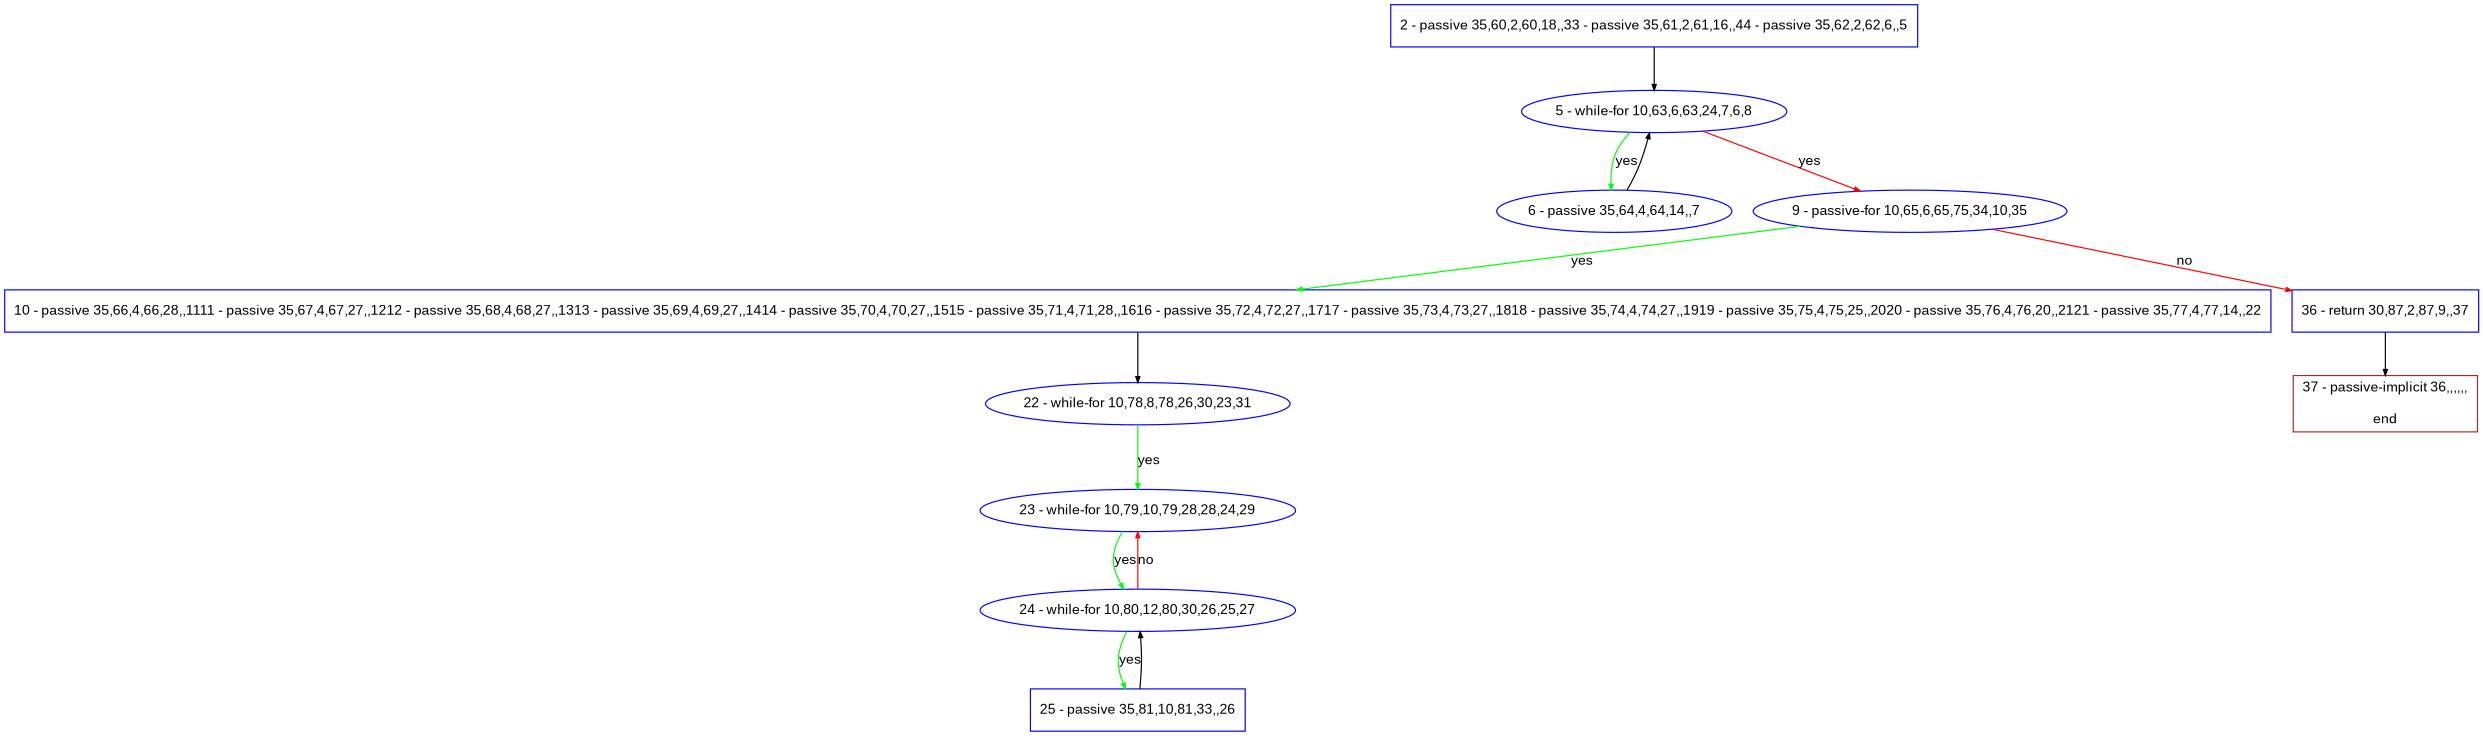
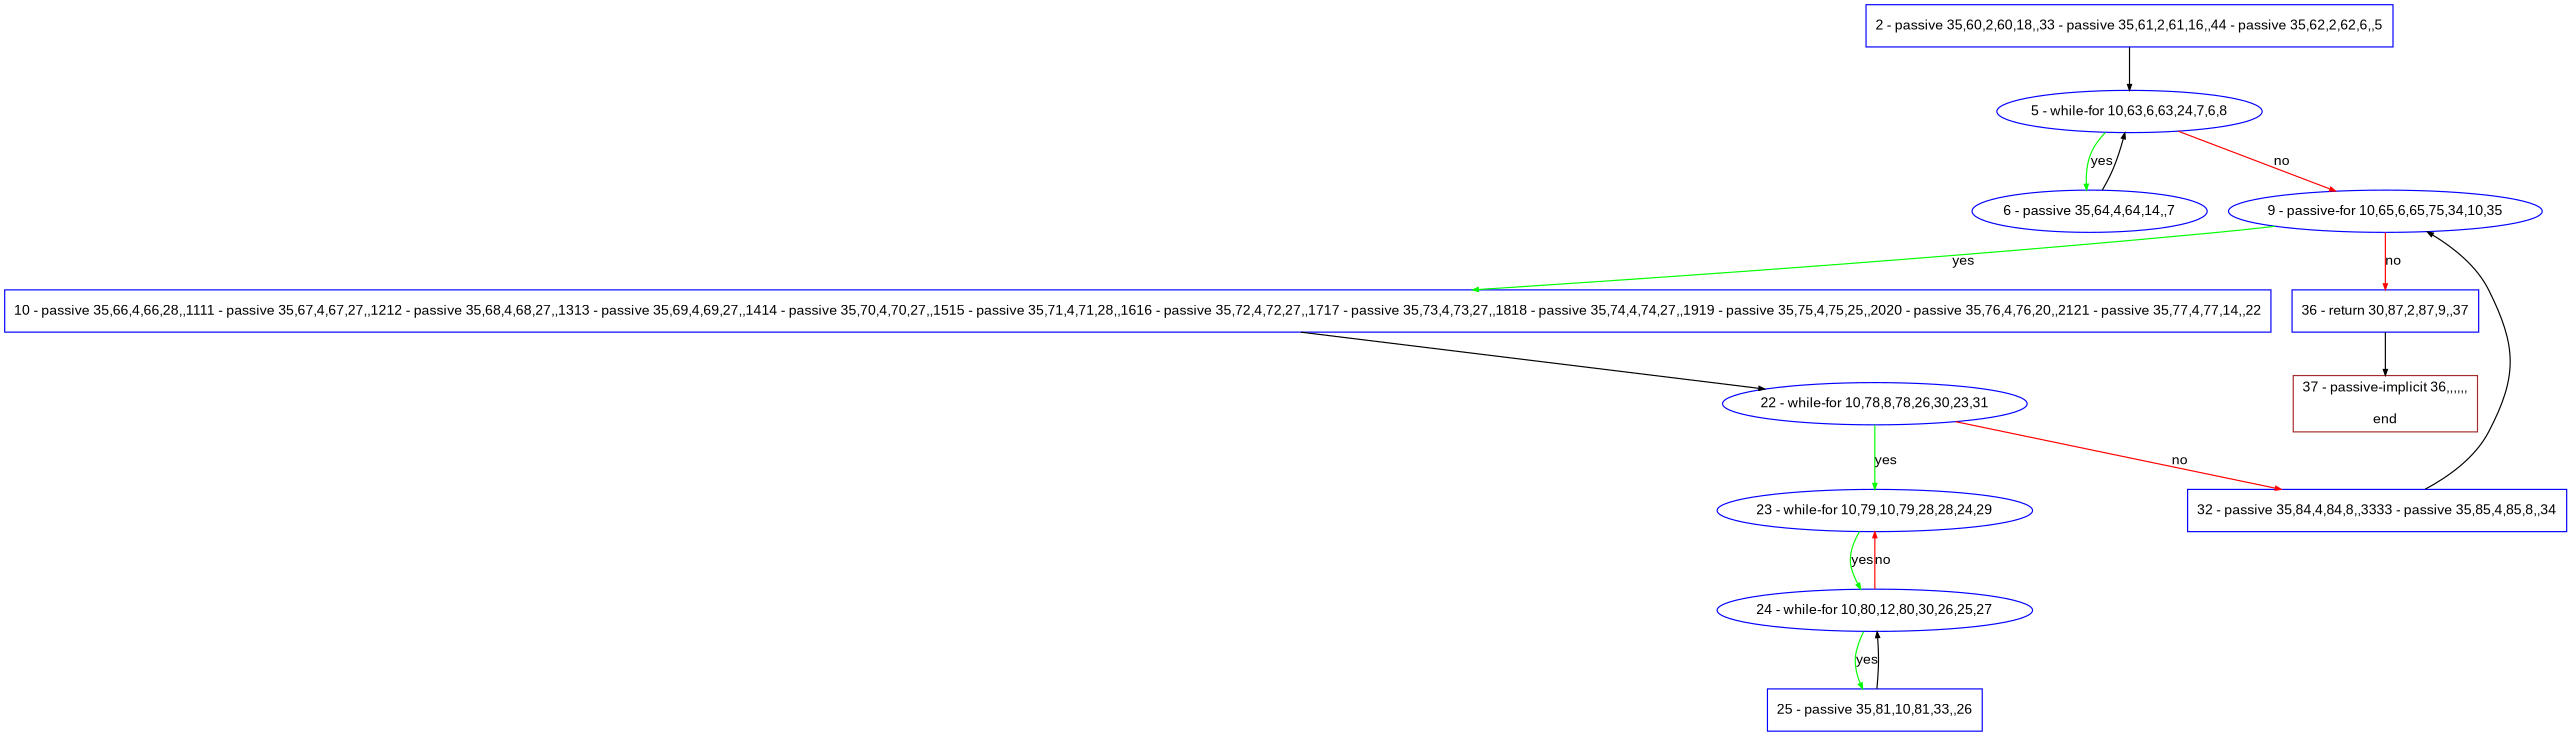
edge "5 - while-for 10,63,6,63,24,7,6,8" -> "9 - passive-for 10,65,6,65,75,34,10,35": label "yes" -> "no"
node "32 - passive 35,84,4,84,8,,3333 - passive 35,85,4,85,8,,34": added
